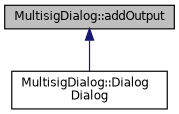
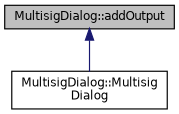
node "MultisigDialog::Dialog Dialog": label "MultisigDialog::Dialog Dialog" -> "MultisigDialog::Multisig Dialog"
